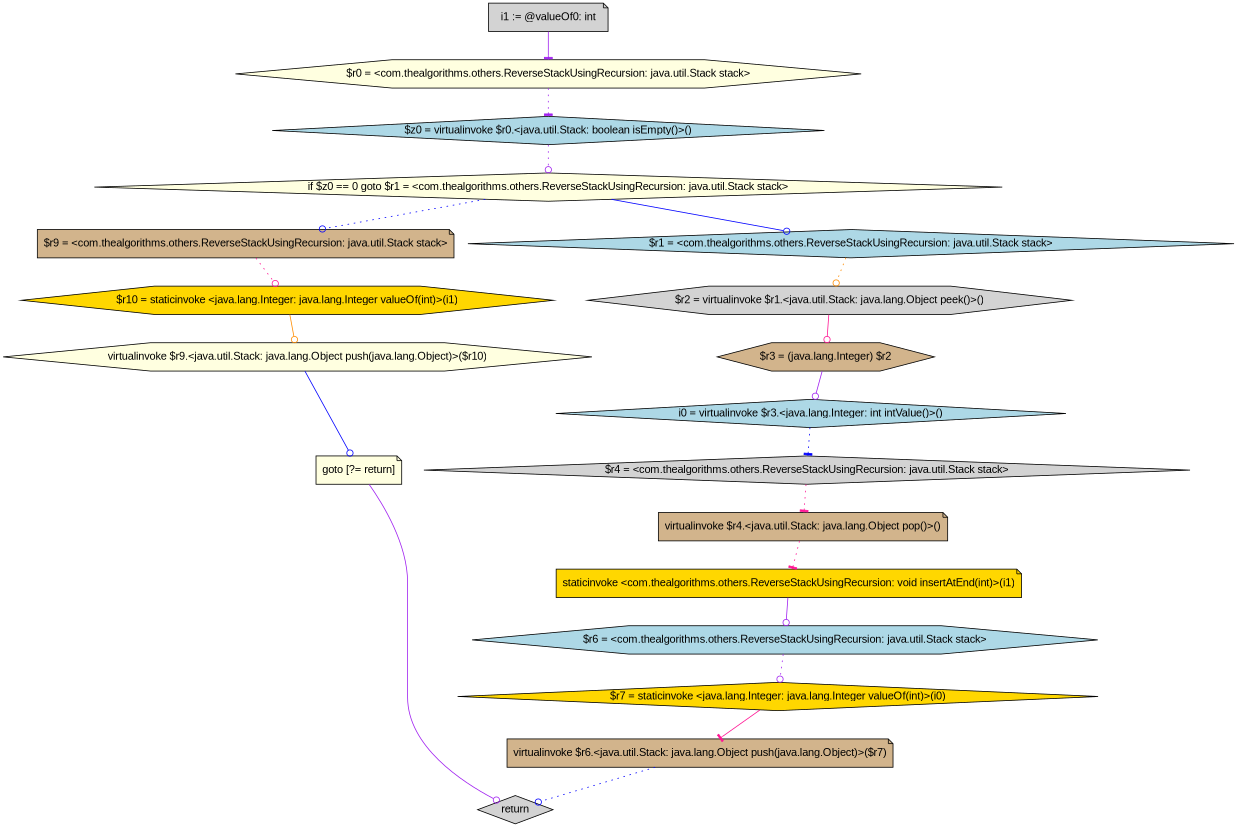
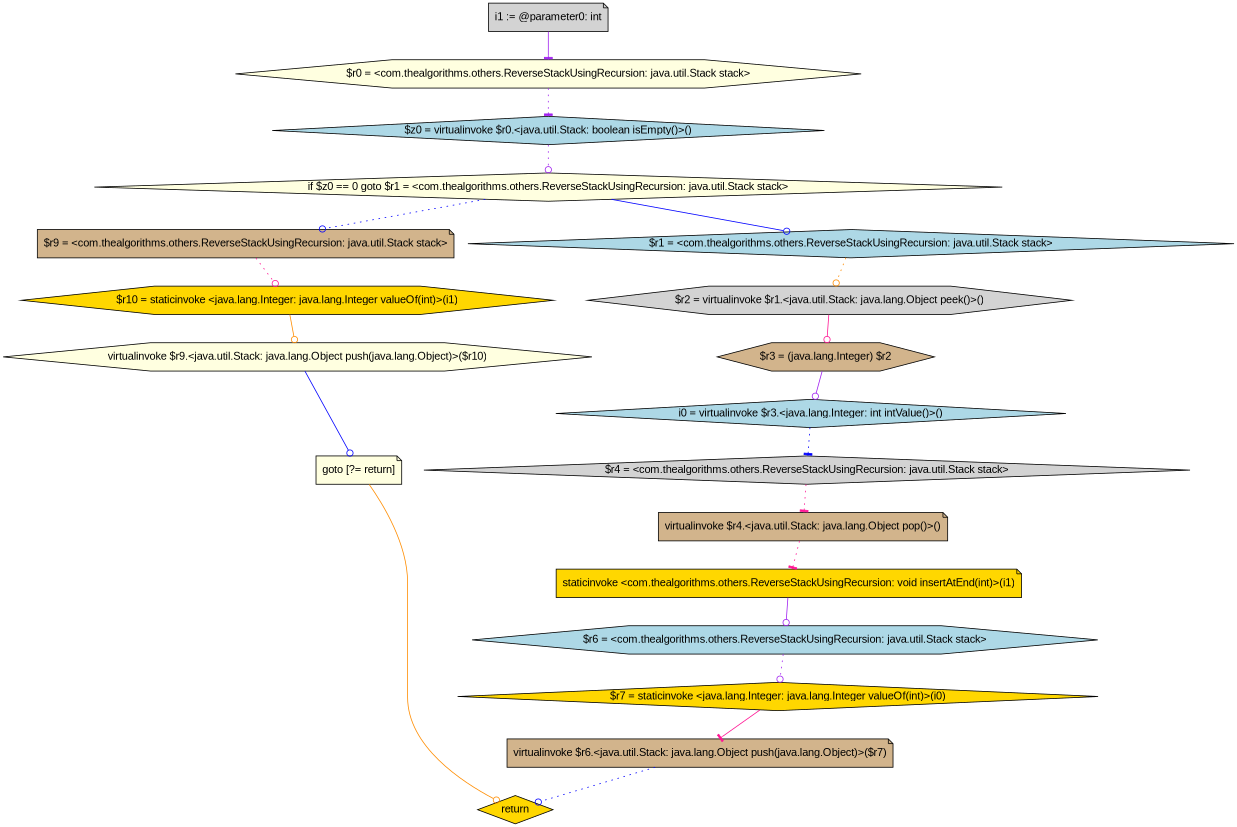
node "i1 := @valueOf0: int": label "i1 := @valueOf0: int" -> "i1 := @parameter0: int"
edge "goto [?= return]" -> "return": color purple -> darkorange
node "return": fillcolor lightgrey -> gold
